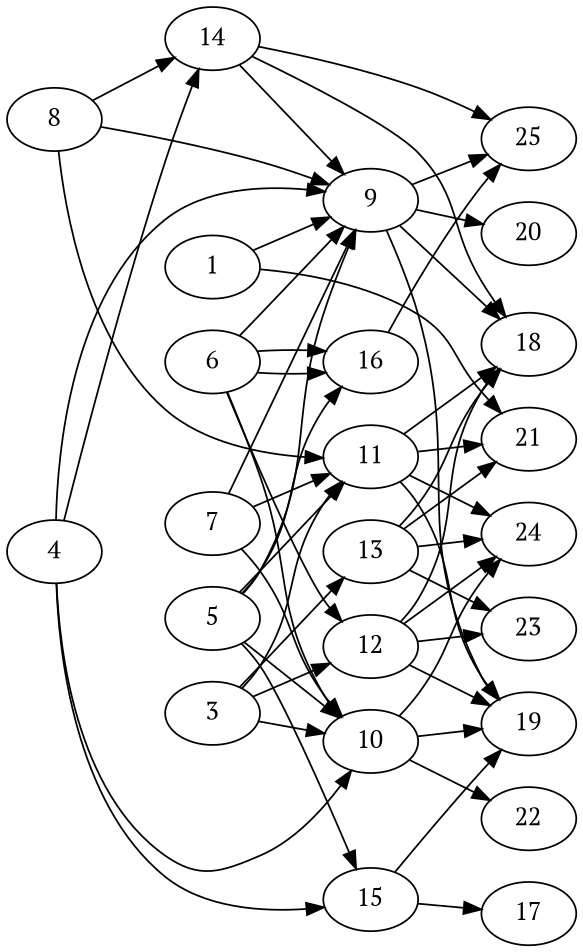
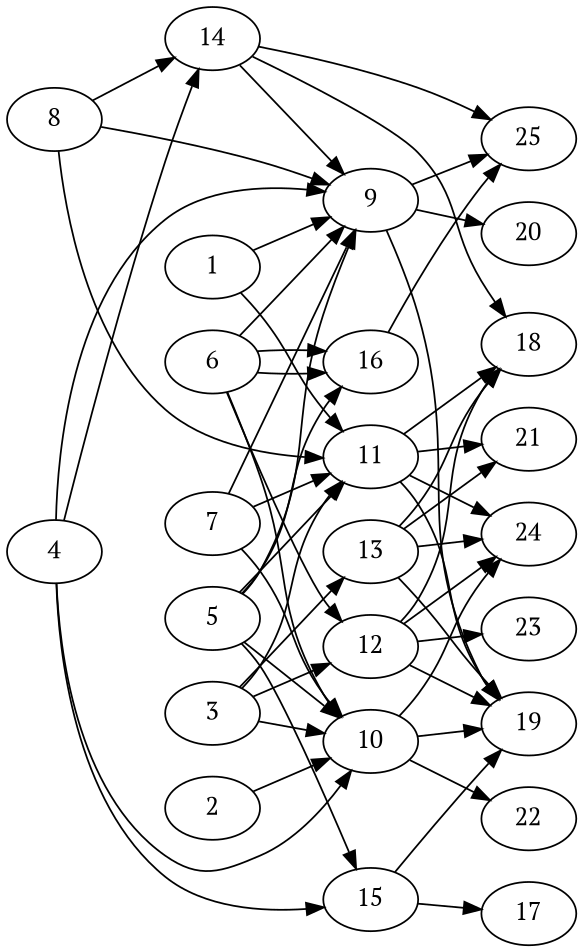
edge "9" -> "18": removed
edge "1" -> "21": now "1" -> "11"
edge "13" -> "23": now "13" -> "19"
node "2": added
